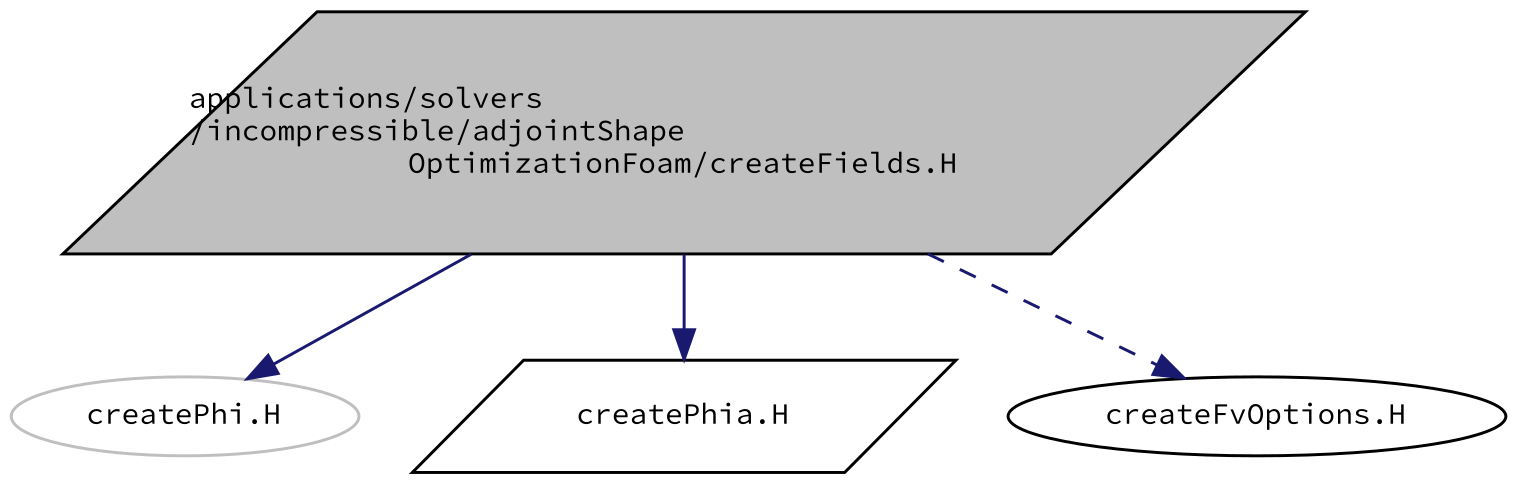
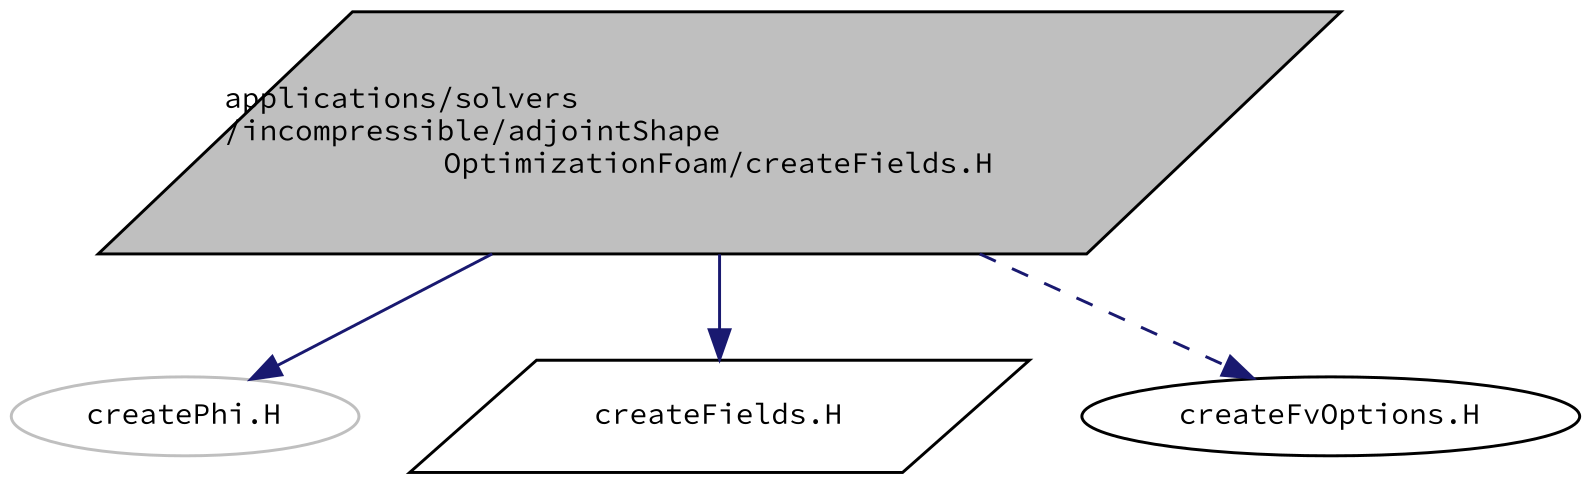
node "createPhia.H": label "createPhia.H" -> "createFields.H"
